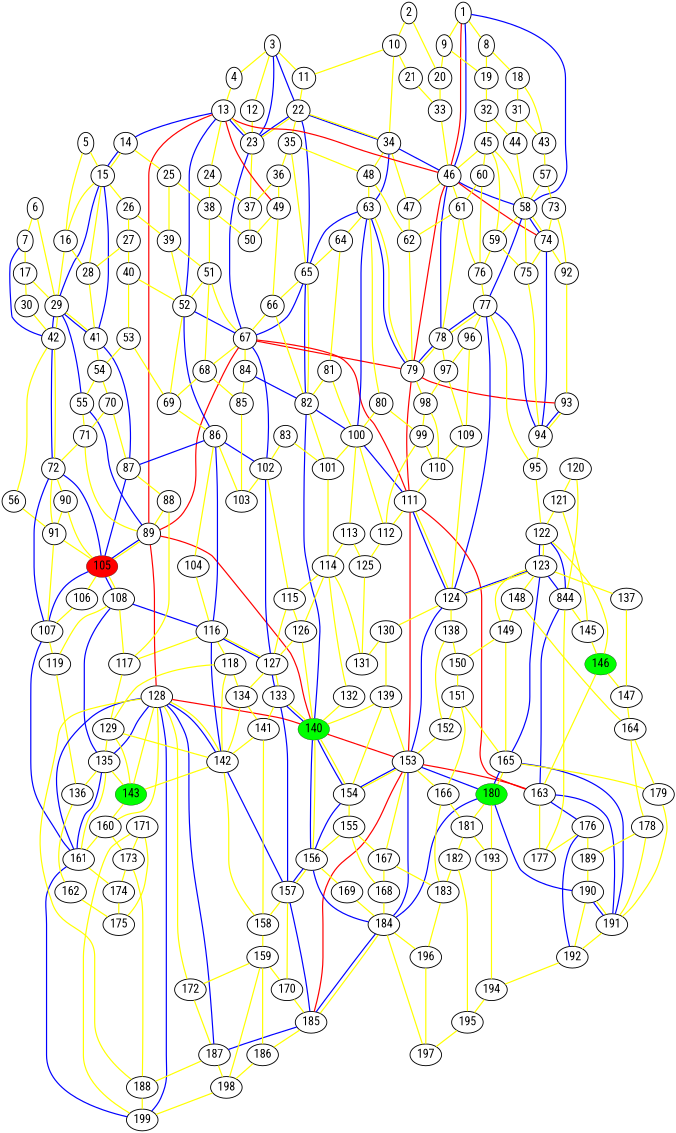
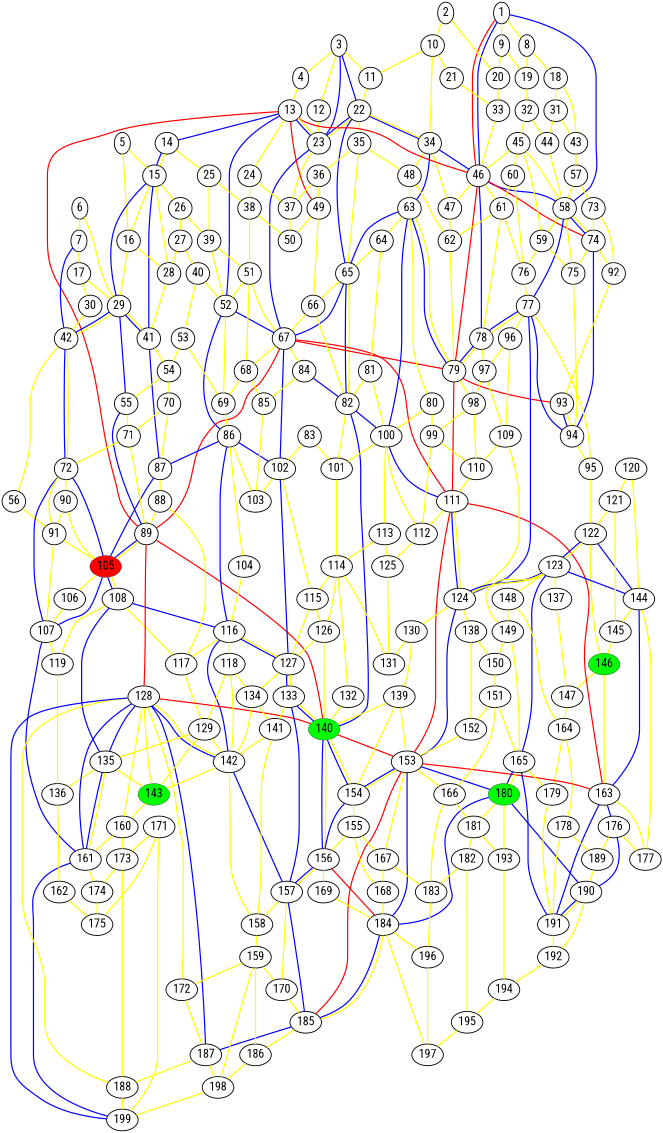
node "844": label "844" -> "144"
edge "176" -- "192": now "176" -- "190"
edge "156" -- "184": color blue -> red
